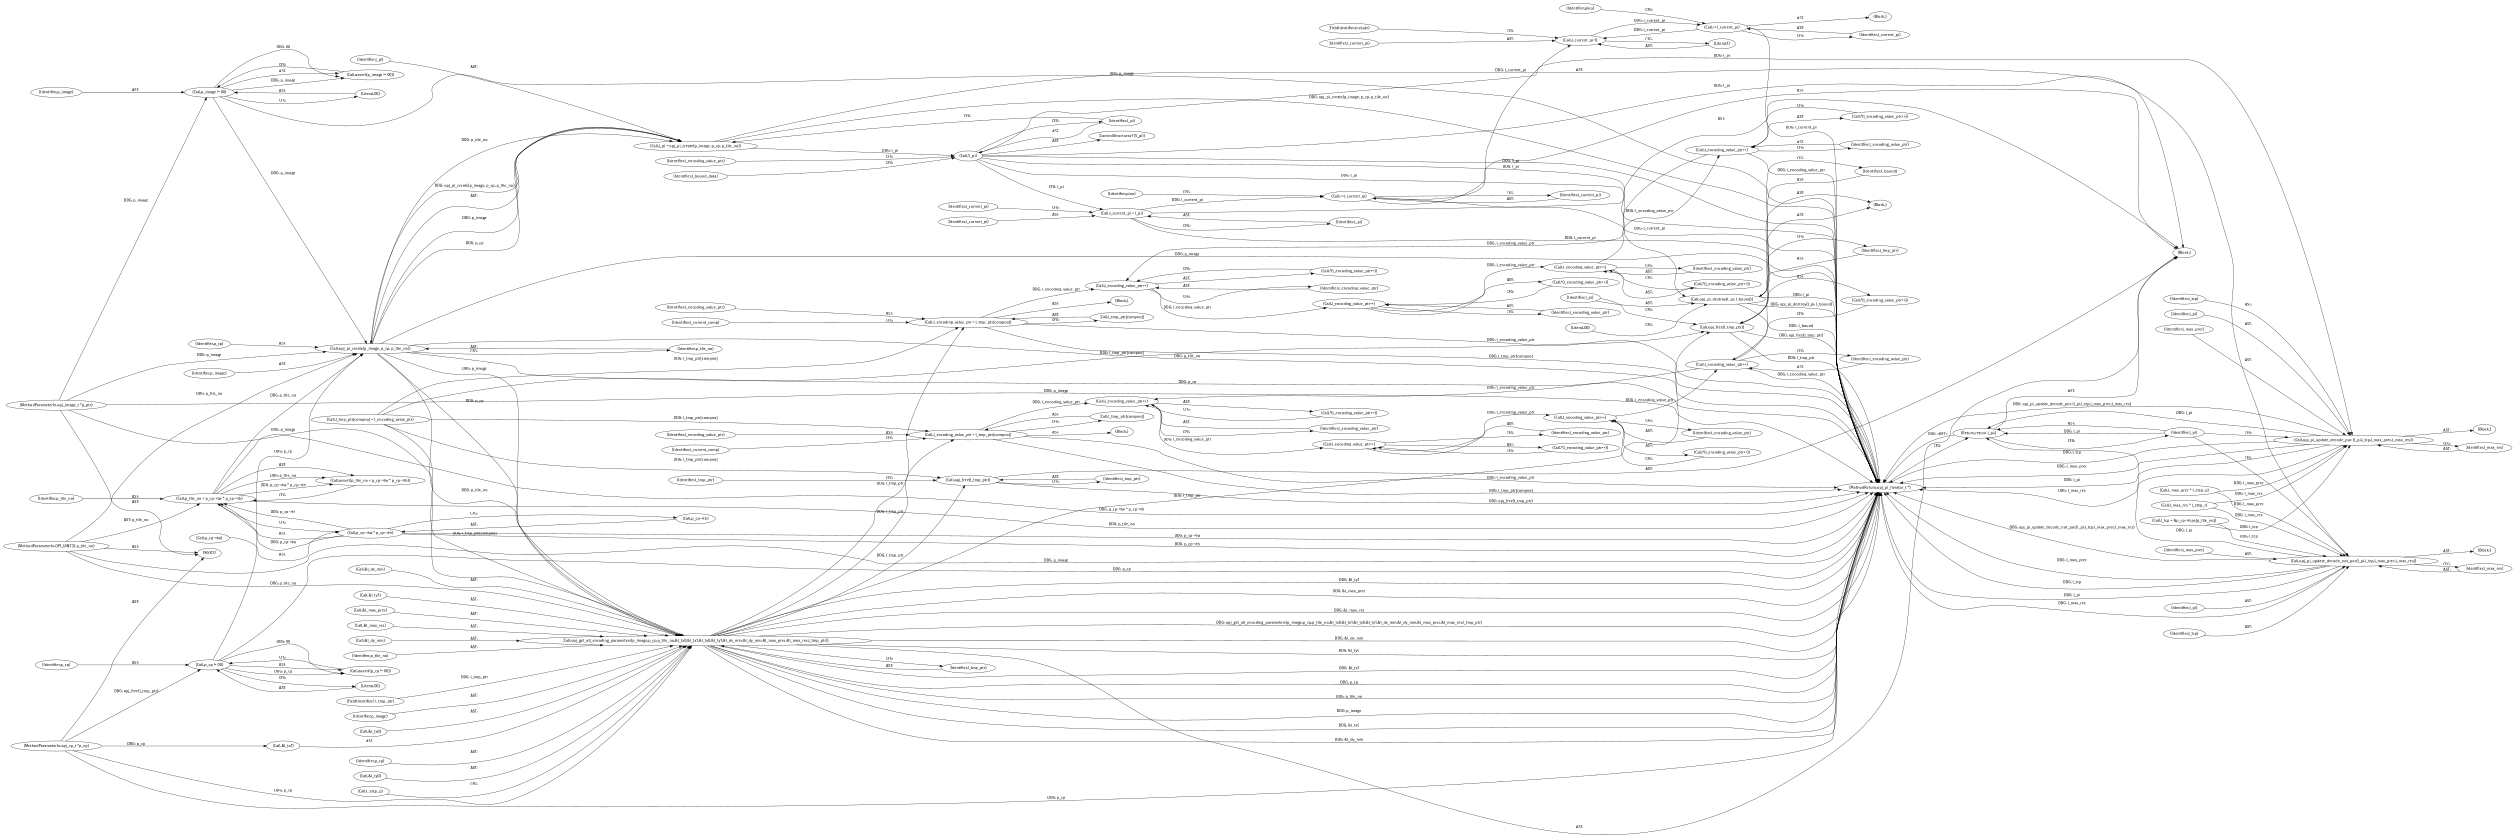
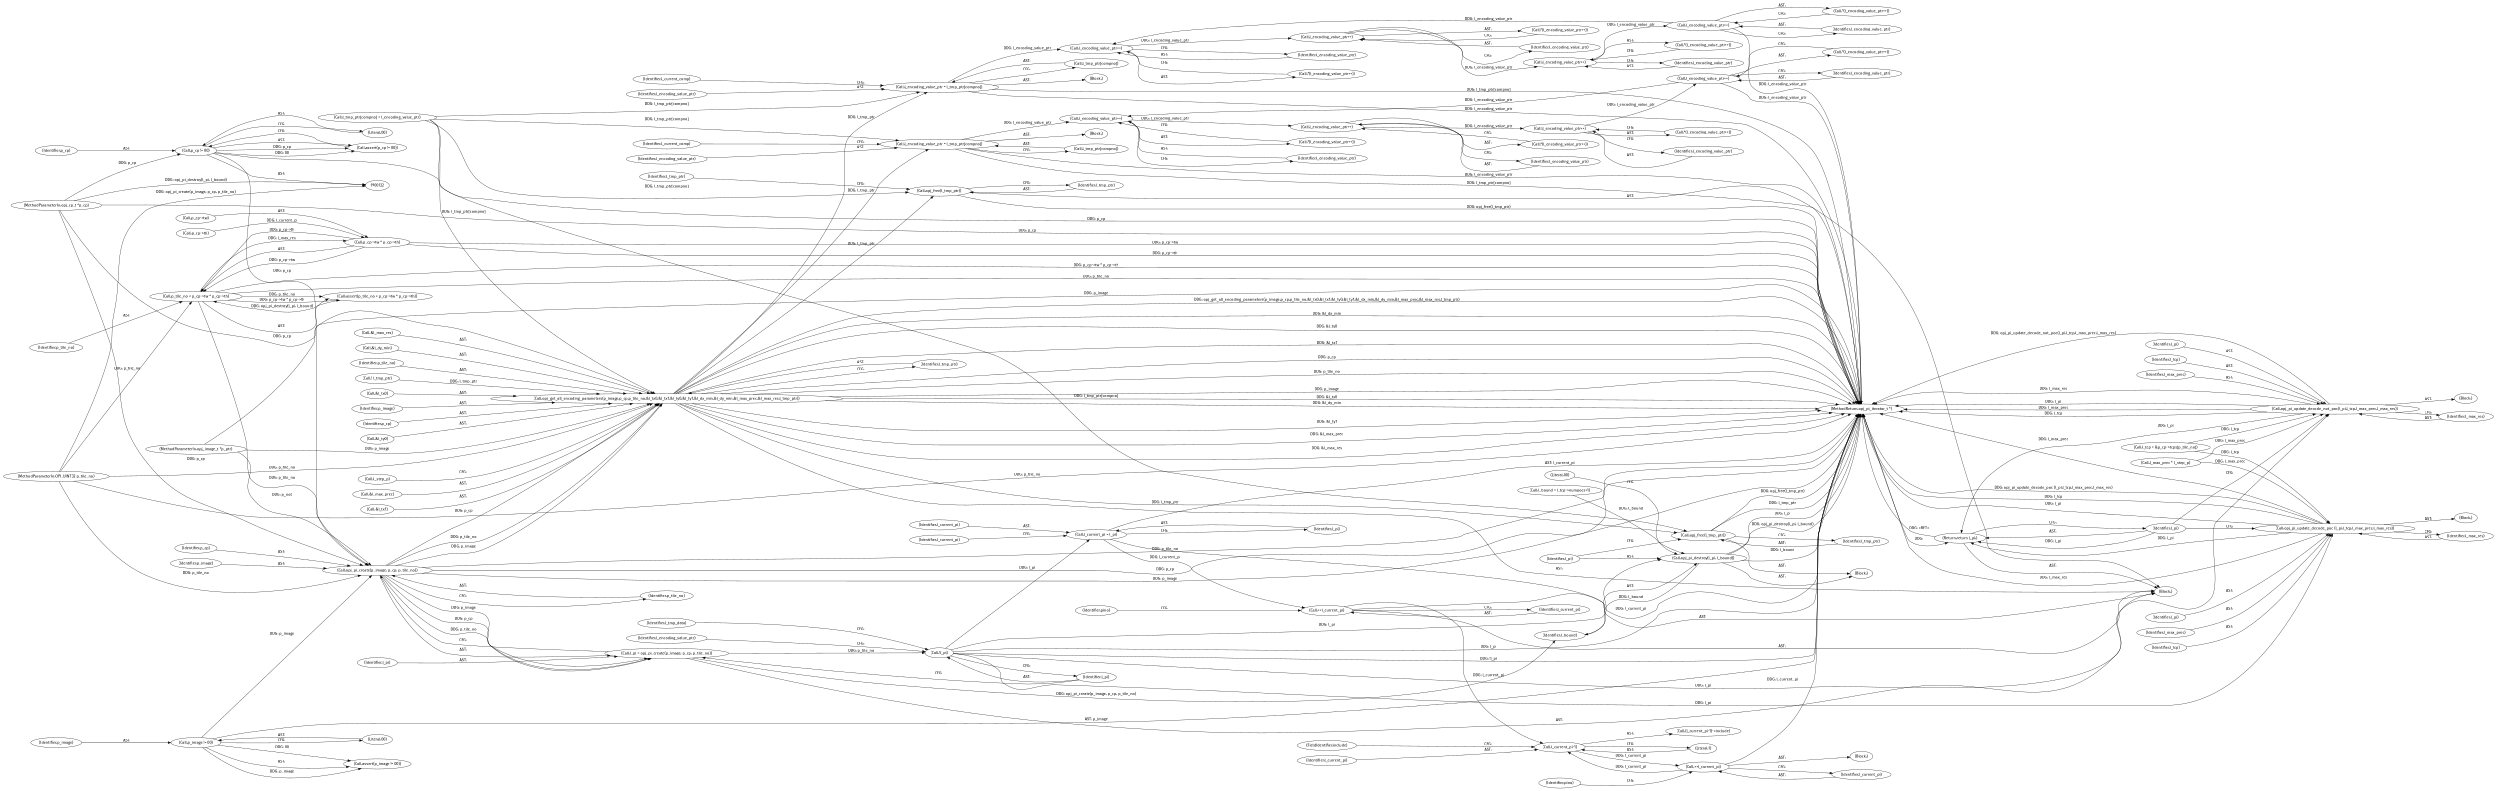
edge "(Call,assert(p_image != 00))" -> "(Call,p_image != 00)": removed, label "CFG:"
edge "(Call,p_image != 00)" -> "(MethodReturn,opj_pi_iterator_t *)": label "DDG: p_image" -> "AST: p_image"
edge "(Call,l_pi = opj_pi_create(p_image, p_cp, p_tile_no))" -> "(MethodReturn,opj_pi_iterator_t *)": now "(Call,l_pi = opj_pi_create(p_image, p_cp, p_tile_no))" -> "(Identifier,l_bound)"
node "(ControlStructure,if (!l_pi))": removed
edge "(Call,l_pi = opj_pi_create(p_image, p_cp, p_tile_no))" -> "(Call,!l_pi)": label "DDG: l_pi" -> "DDG: p_tile_no"
edge "(Call,opj_pi_destroy(l_pi, l_bound))" -> "(Identifier,l_bound)": label "CFG: " -> "DDG: l_bound"
node "(Identifier,l_bound_data)": label "(Identifier,l_bound_data)" -> "(Identifier,l_tmp_data)"
edge "(Call,l_pi = opj_pi_create(p_image, p_cp, p_tile_no))" -> "(Call,opj_pi_create(p_image, p_cp, p_tile_no))": label "DDG: opj_pi_create(p_image, p_cp, p_tile_no)" -> "CFG: "
edge "(Call,!l_pi)" -> "(Call,l_current_pi = l_pi)": label "CFG: l_pi" -> "DDG: l_pi"
edge "(Call,l_current_pi = l_pi)" -> "(MethodReturn,opj_pi_iterator_t *)": label "DDG: l_current_pi" -> "AST: l_current_pi"
edge "(MethodParameterIn,opj_image_t *p_ptr)" -> "(Call,p_image != 00)": removed, label "DDG: p_image"
edge "(MethodParameterIn,opj_image_t *p_ptr)" -> "(Call,opj_pi_create(p_image, p_cp, p_tile_no))": label "DDG: p_image" -> "DDG: p_not"
edge "(MethodReturn,opj_pi_iterator_t *)" -> "(Return,return l_pi;)": label "CFG: " -> "DDG: "
node "(Call,l_bound = l_tcp->numpocs+1)": added
edge "(Call,assert(p_tile_no < p_cp->tw * p_cp->th))" -> "(Call,p_tile_no < p_cp->tw * p_cp->th)": label "CFG: " -> "DDG: opj_pi_destroy(l_pi, l_bound)"
edge "(MethodParameterIn,opj_image_t *p_ptr)" -> "1900122": now "(Call,p_cp != 00)" -> "1900122"
node "(Call,l_max_res * l_step_r)": removed
edge "(Call,p_cp->tw * p_cp->th)" -> "(Call,p_cp->th)": removed, label "CFG:"
edge "(MethodParameterIn,OPJ_UINT32 p_tile_no)" -> "(Call,p_tile_no < p_cp->tw * p_cp->th)": label "AST: p_tile_no" -> "DDG: p_tile_no"
edge "(Call,p_tile_no < p_cp->tw * p_cp->th)" -> "(Call,p_cp->tw * p_cp->th)": label "CFG: " -> "DDG: l_max_res"
edge "(Call,p_cp->th)" -> "(Call,p_cp->tw * p_cp->th)": label "AST: " -> "DDG: l_current_pi"
edge "(MethodParameterIn,OPJ_UINT32 p_tile_no)" -> "1900122": label "AST: " -> "DDG: opj_pi_create(p_image, p_cp, p_tile_no)"
edge "(MethodParameterIn,OPJ_UINT32 p_tile_no)" -> "(MethodReturn,opj_pi_iterator_t *)": label "DDG: p_image" -> "DDG: p_tile_no"
node "(Call,&l_dx_min)": removed
node "(Call,&l_ty1)": removed
edge "(MethodParameterIn,opj_cp_t *p_cp)" -> "1900122": label "AST: " -> "DDG: opj_pi_destroy(l_pi, l_bound)"
edge "(MethodParameterIn,opj_cp_t *p_cp)" -> "(Call,p_cp != 00)": label "DDG: opj_free(l_tmp_ptr)" -> "DDG: p_cp"
node "(FieldIdentifier,! l_tmp_ptr)": label "(FieldIdentifier,! l_tmp_ptr)" -> "(Call,! l_tmp_ptr)"
node "(Call,(l_current_pi-1)->include)": added
edge "(MethodParameterIn,opj_cp_t *p_cp)" -> "(Call,&l_tx1)": now "(MethodParameterIn,opj_cp_t *p_cp)" -> "(Call,opj_pi_create(p_image, p_cp, p_tile_no))"
